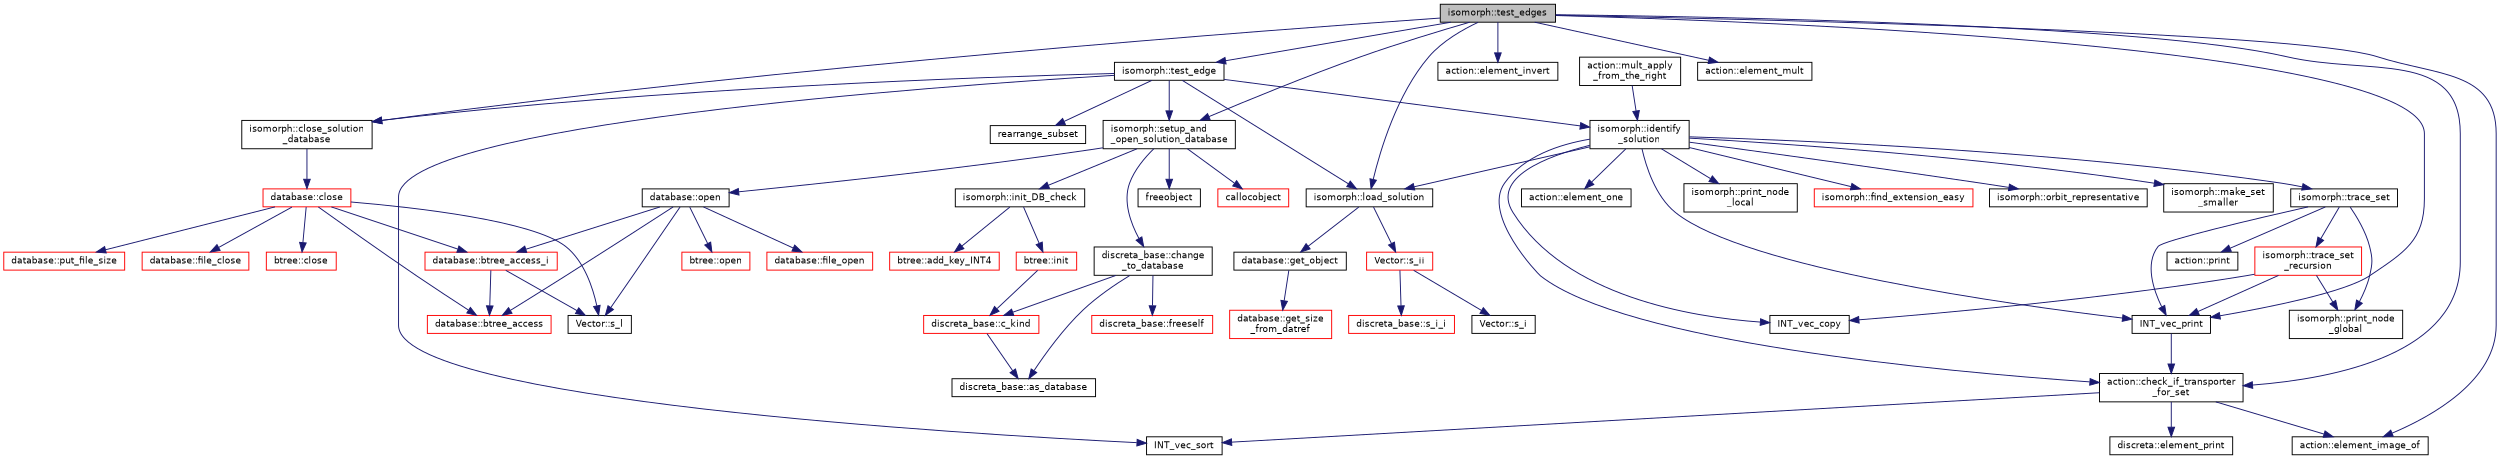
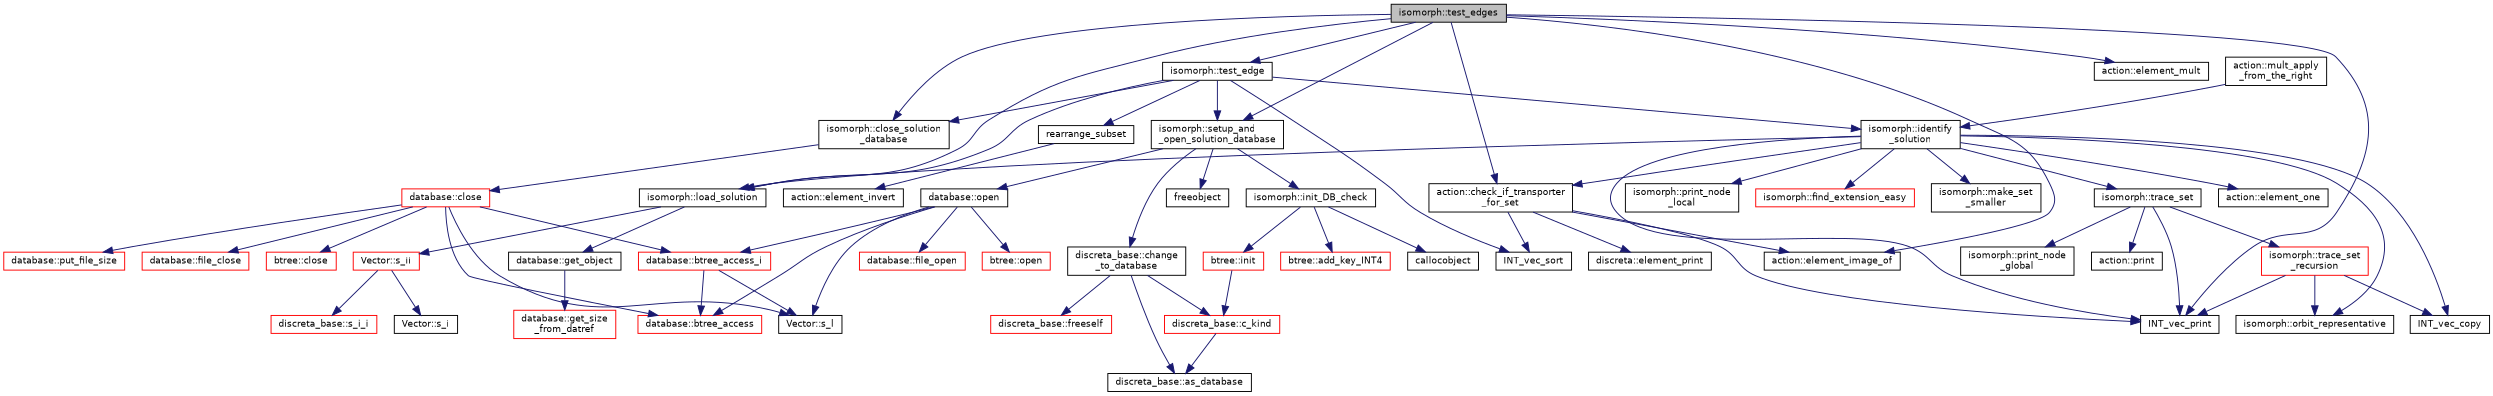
edge "isomorph::test_edges" -> "action::element_invert": now "rearrange_subset" -> "action::element_invert"
edge "isomorph::setup_and _open_solution_database" -> "callocobject": now "isomorph::init_DB_check" -> "callocobject"
node "callocobject": color red -> black
edge "isomorph::trace_set _recursion" -> "isomorph::print_node _global": now "isomorph::trace_set _recursion" -> "isomorph::orbit_representative"
edge "INT_vec_print" -> "action::check_if_transporter _for_set": reversed
